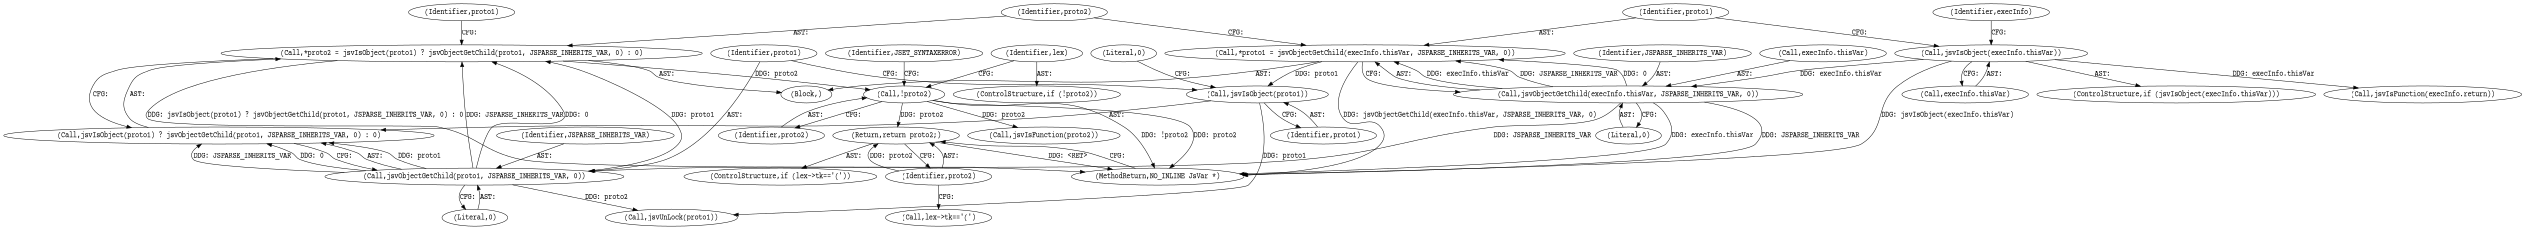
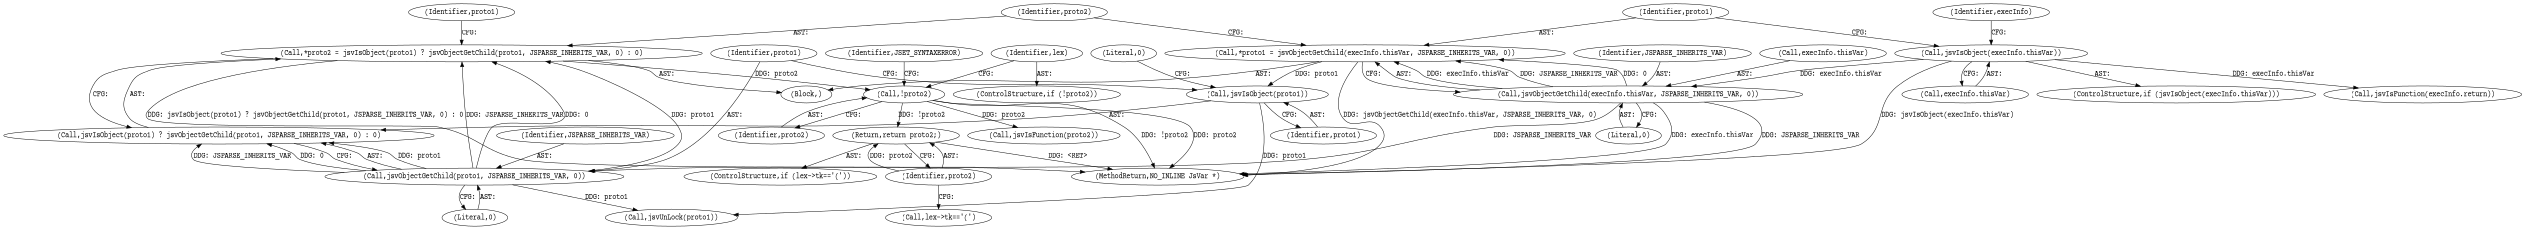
edge "(Call,!proto2)" -> "(Return,return proto2;)": label "DDG: proto2" -> "DDG: !proto2"
edge "(MethodReturn,NO_INLINE JsVar *)" -> "(Return,return proto2;)": removed, label "CFG:"
edge "(Call,jsvObjectGetChild(proto1, JSPARSE_INHERITS_VAR, 0))" -> "(Call,jsvUnLock(proto1))": label "DDG: proto2" -> "DDG: proto1"
